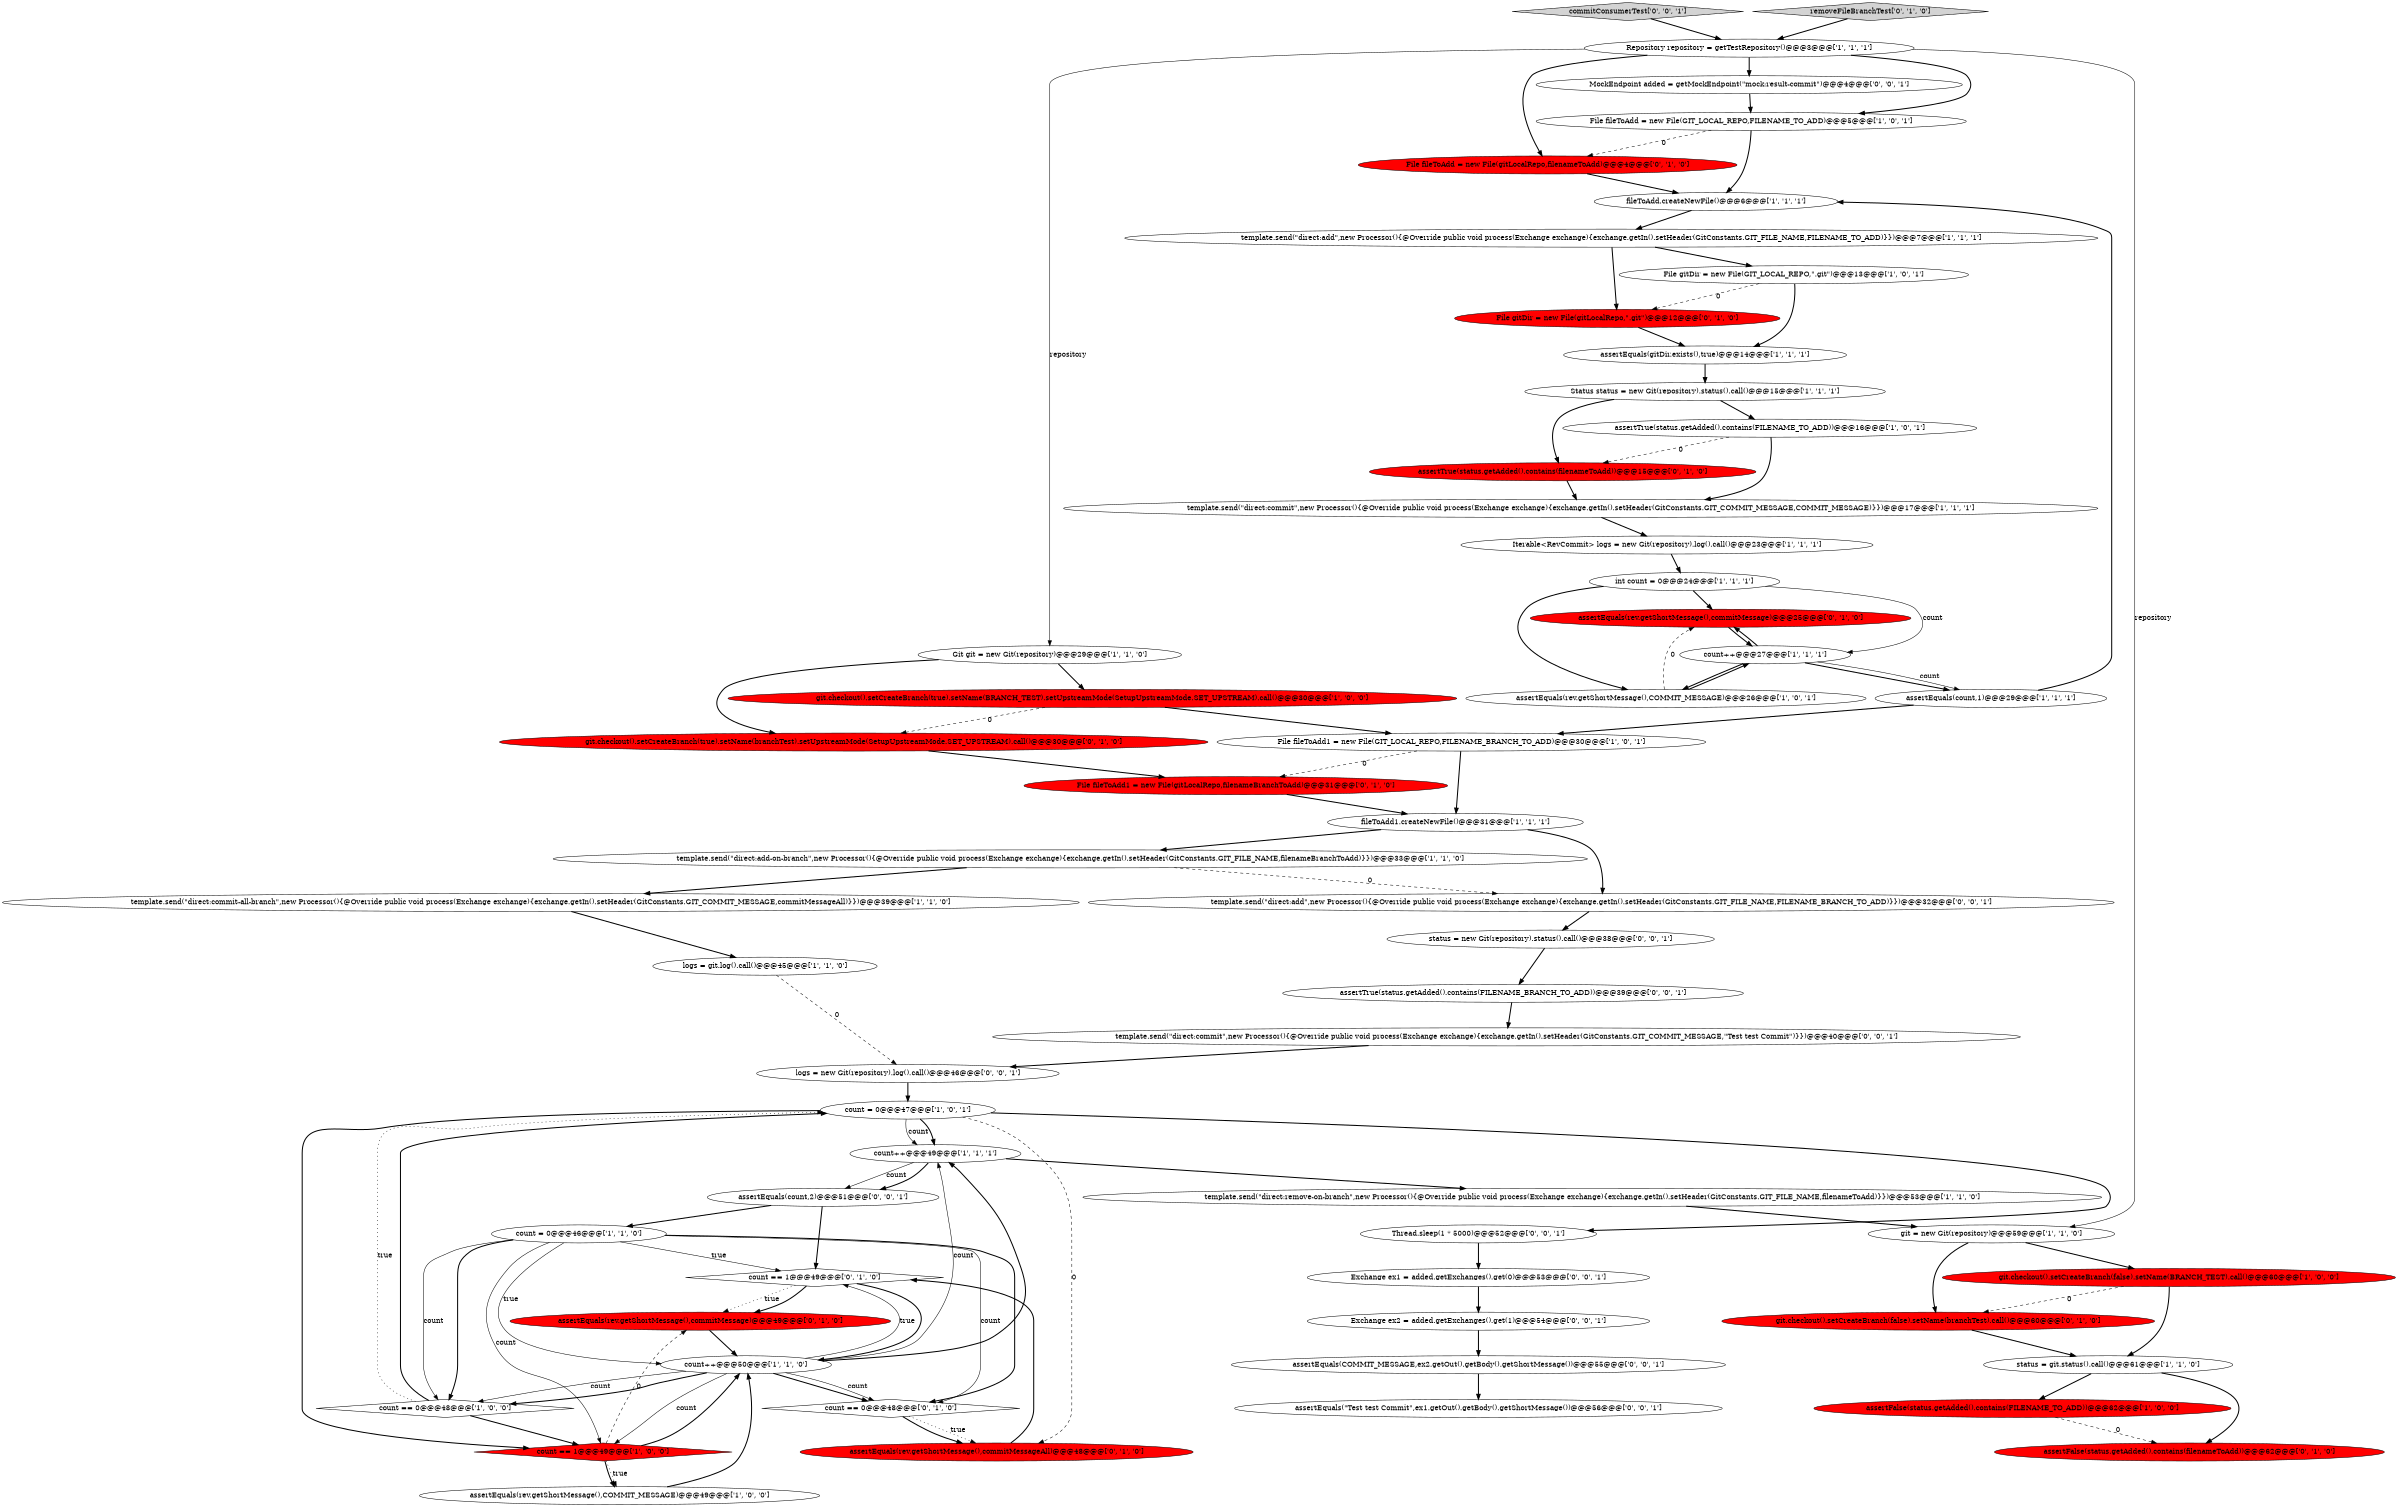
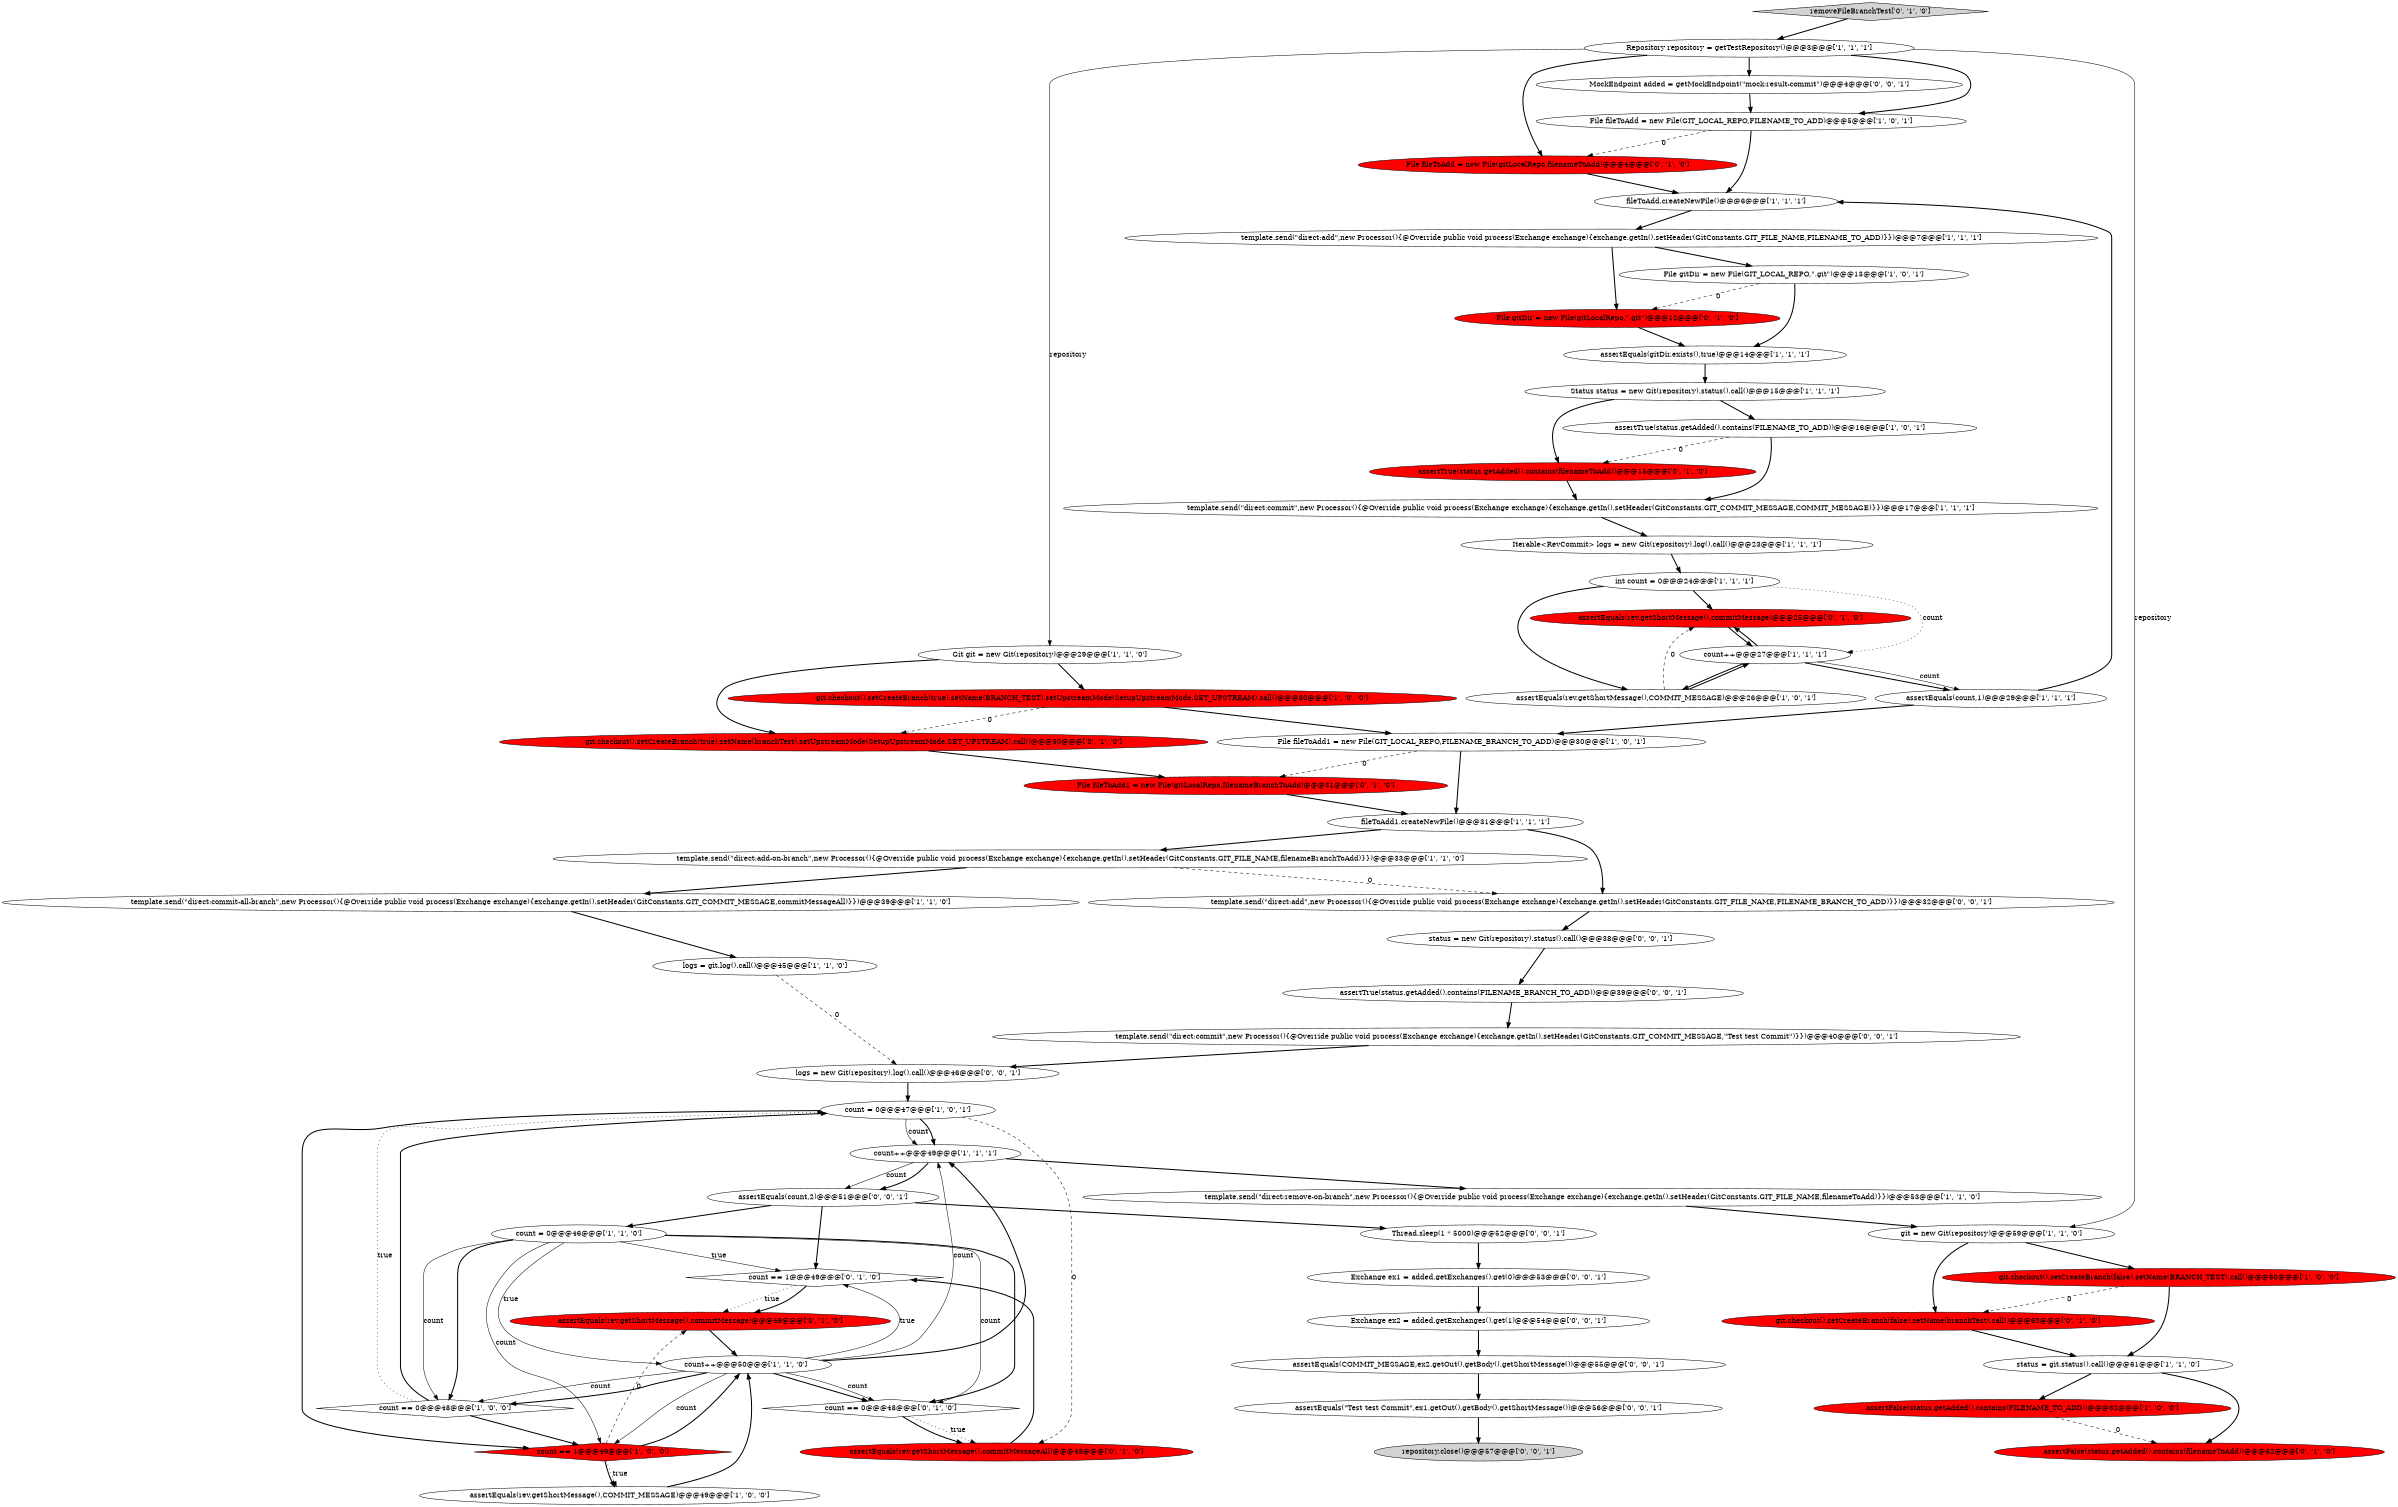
node "commitConsumerTest['0', '0', '1']": removed
edge "int count = 0@@@24@@@['1', '1', '1']" -> "count++@@@27@@@['1', '1', '1']": style solid -> dotted
edge "count = 0@@@47@@@['1', '0', '1']" -> "Thread.sleep(1 * 5000)@@@52@@@['0', '0', '1']": now "assertEquals(count,2)@@@51@@@['0', '0', '1']" -> "Thread.sleep(1 * 5000)@@@52@@@['0', '0', '1']"
edge "count == 1@@@49@@@['0', '1', '0']" -> "count++@@@50@@@['1', '1', '0']": removed
node "repository.close()@@@57@@@['0', '0', '1']": added
